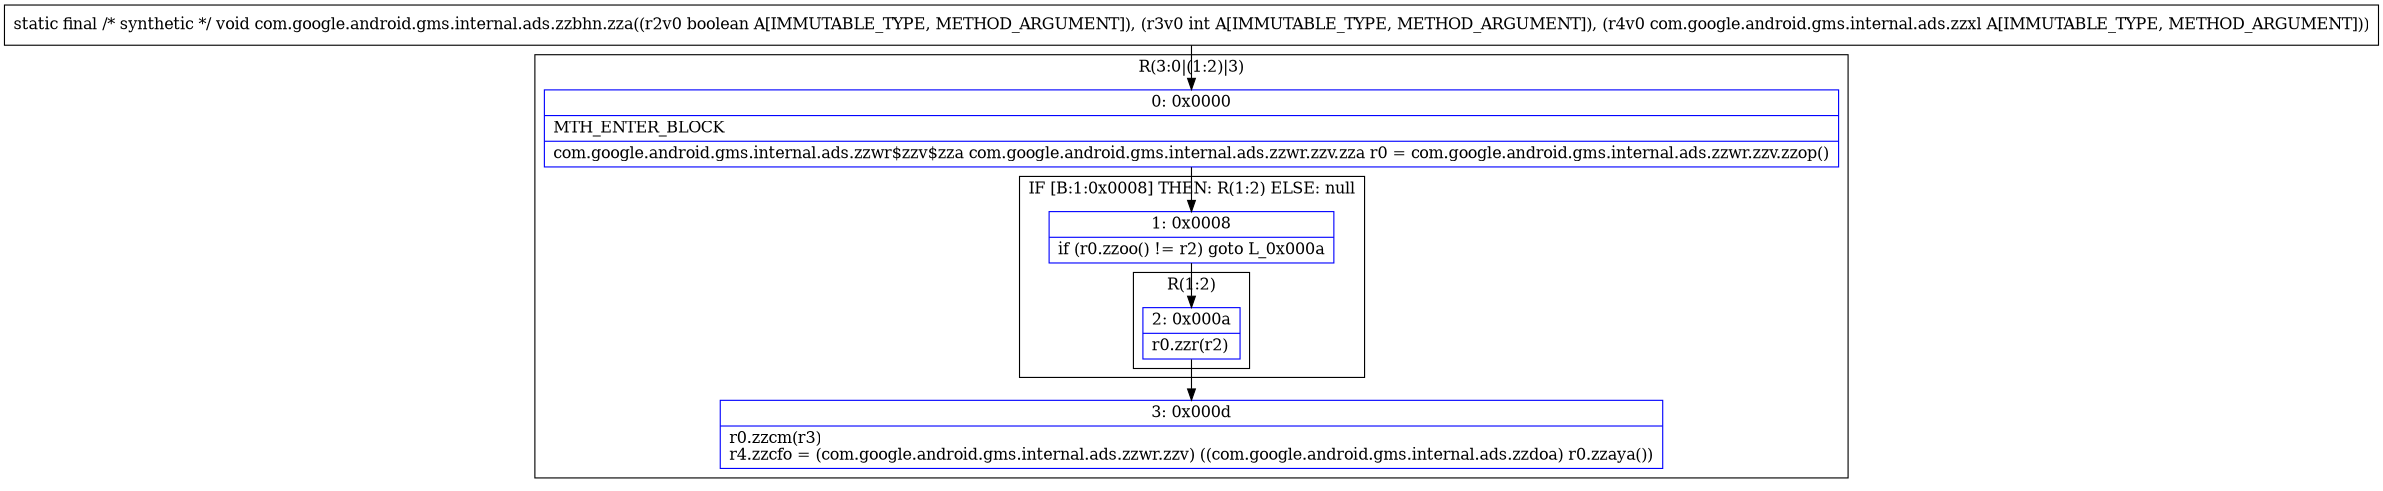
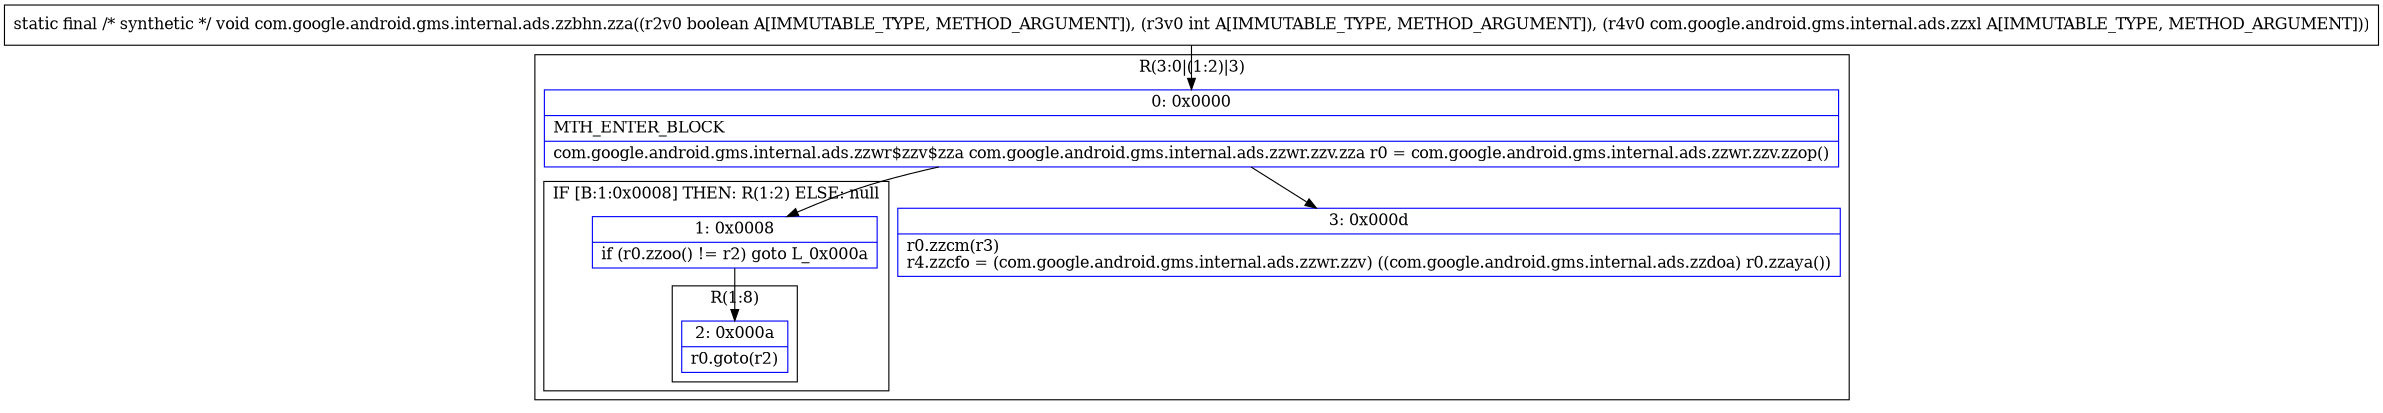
cluster "R(1:2)": label "R(1:2)" -> "R(1:8)"
node "2: 0x000a": text "r0.zzr(r2)" -> "r0.goto(r2)"
edge "2: 0x000a" -> "3: 0x000d": now "0: 0x0000" -> "3: 0x000d"
